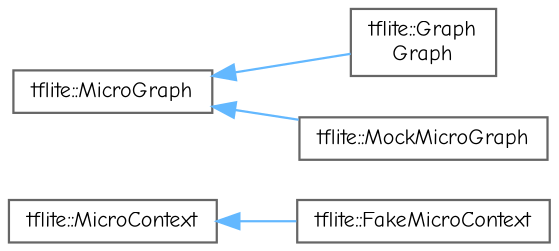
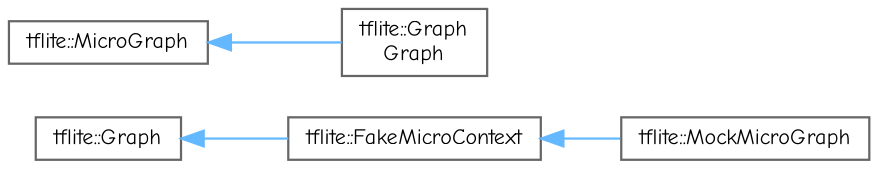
edge "tflite::MockMicroGraph" -> "tflite::MicroGraph": now "tflite::MockMicroGraph" -> "tflite::FakeMicroContext"
node "tflite::MicroContext": label "tflite::MicroContext" -> "tflite::Graph"
